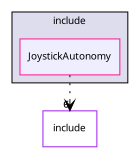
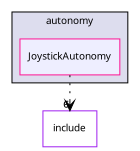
cluster "include": label "include" -> "autonomy"
